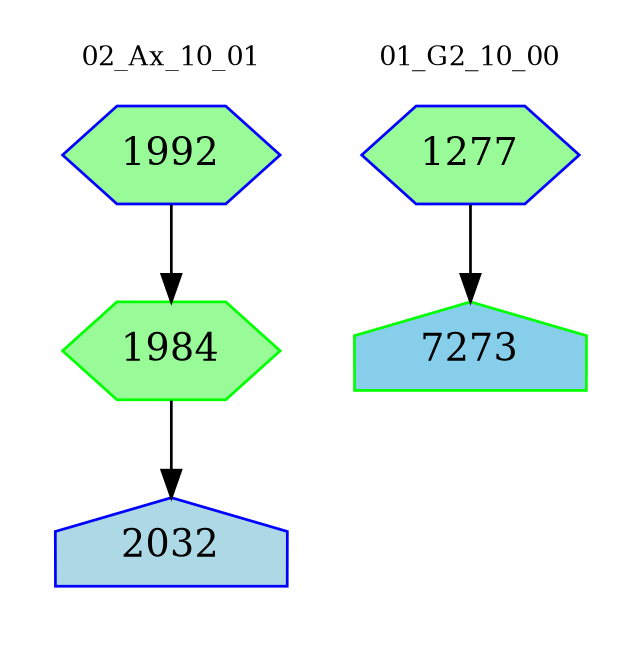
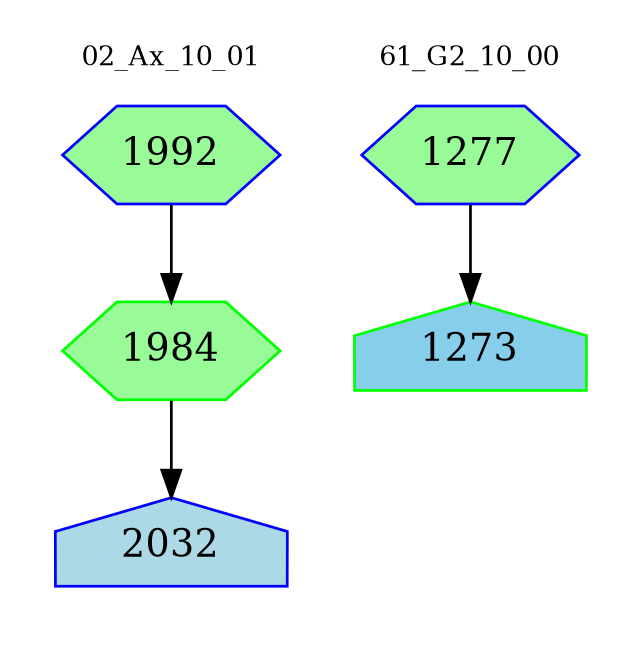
cluster "01_G2_10_00": label "01_G2_10_00" -> "61_G2_10_00"
node "7273": label "7273" -> "1273"
